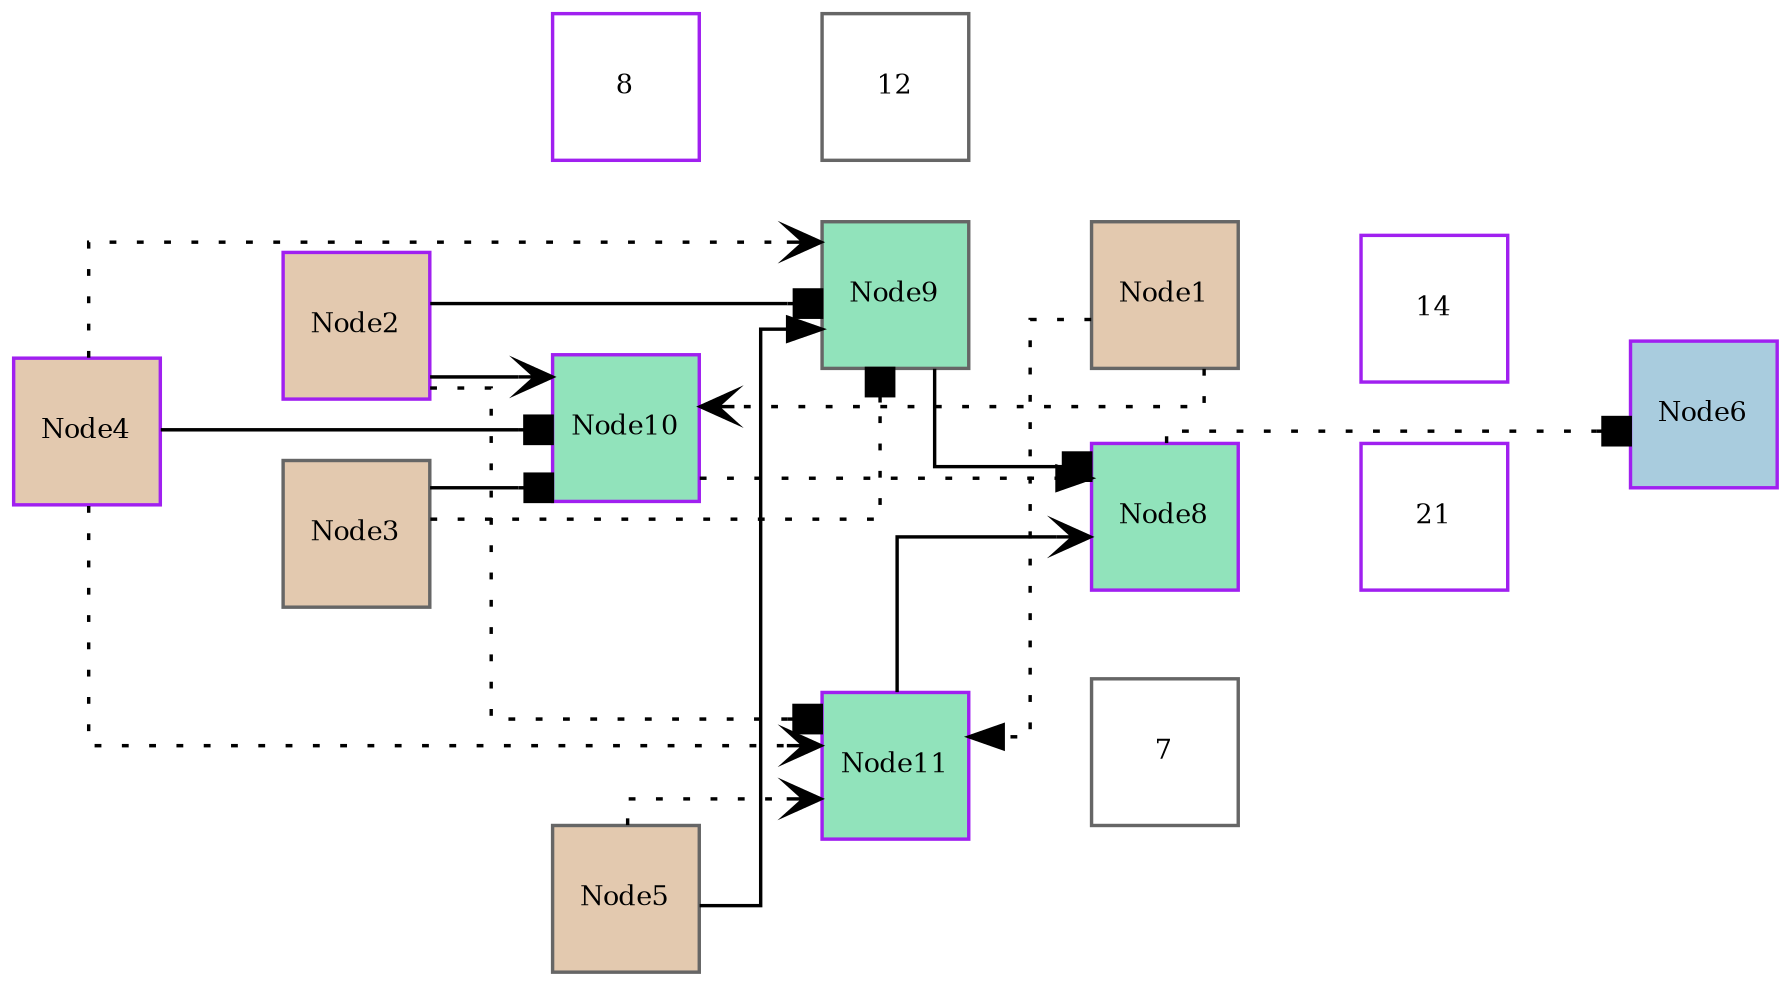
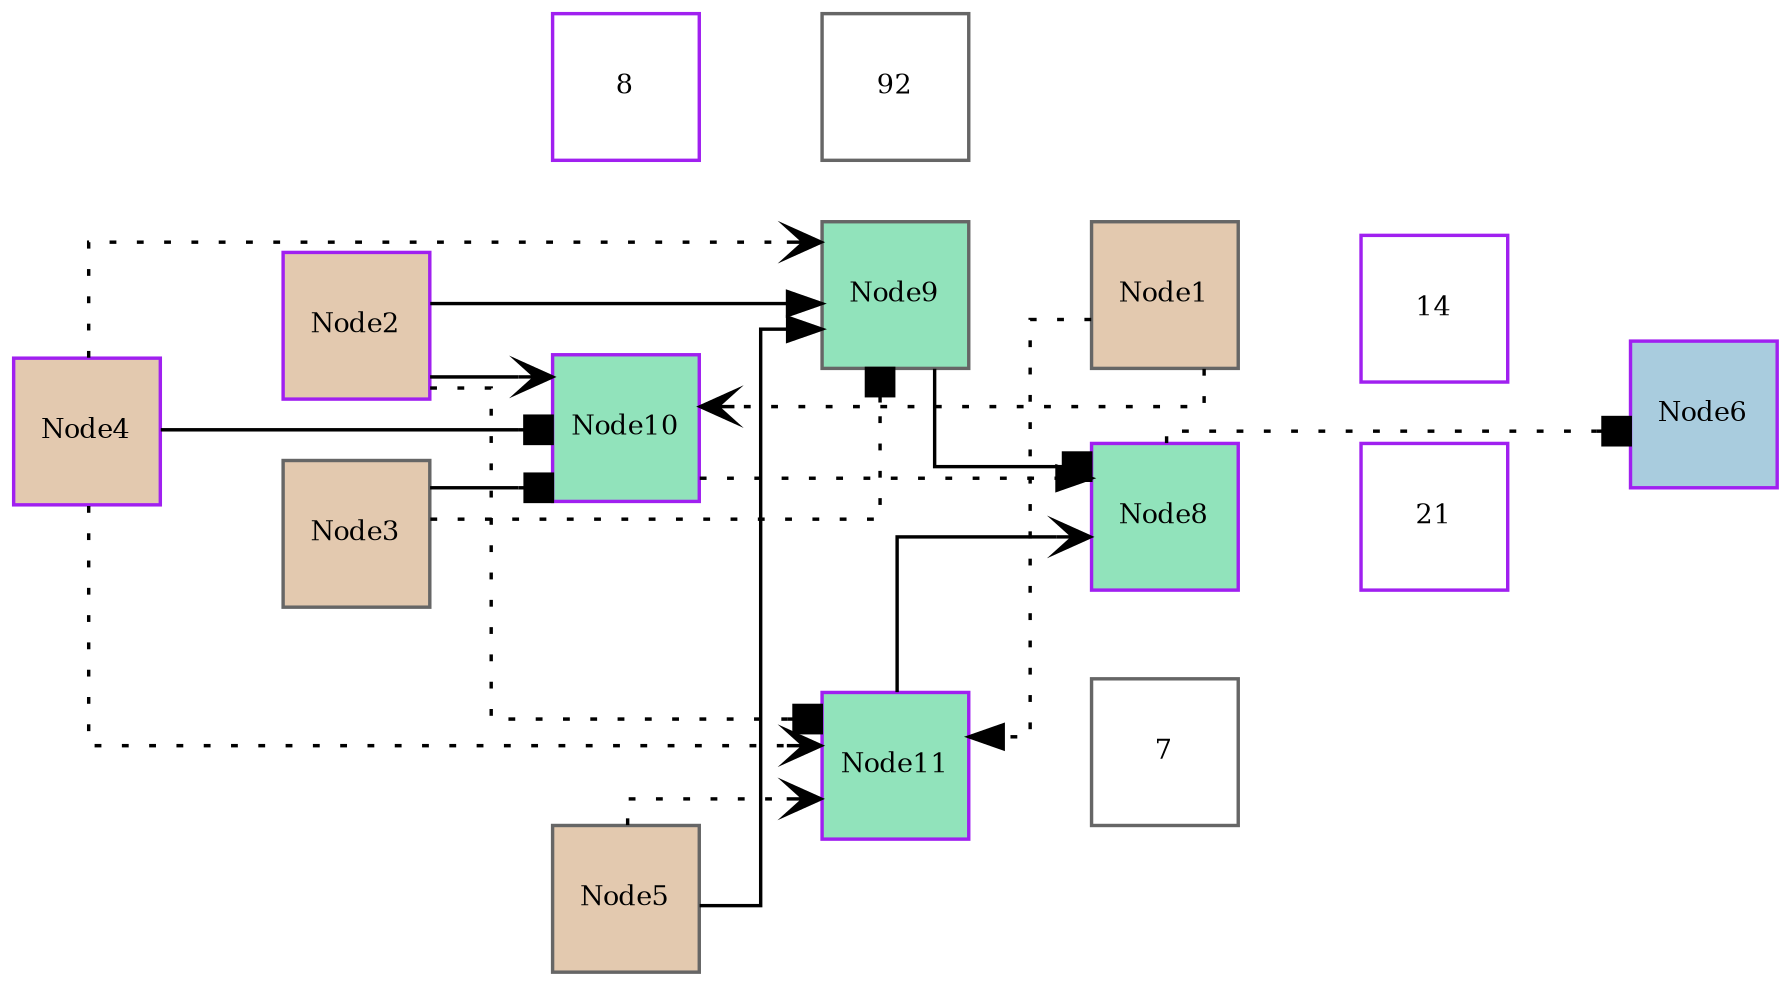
node "12": label "12" -> "92"
edge "Node2" -> "Node9": arrowhead box -> normal
